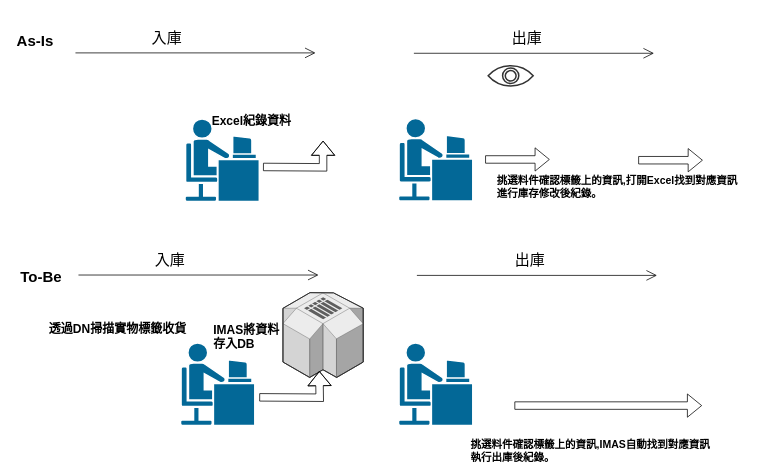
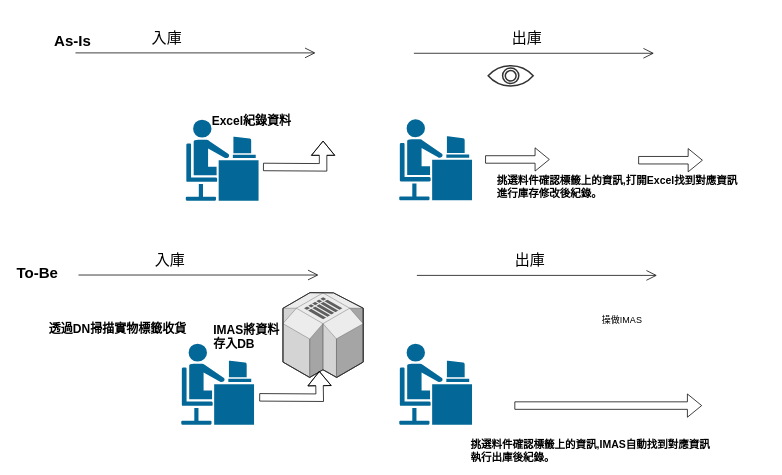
node "As-Is": moved (38, 34) -> (75, 34)
node "To-Be": moved (45, 270) -> (42, 267)
node "操做IMAS": added
